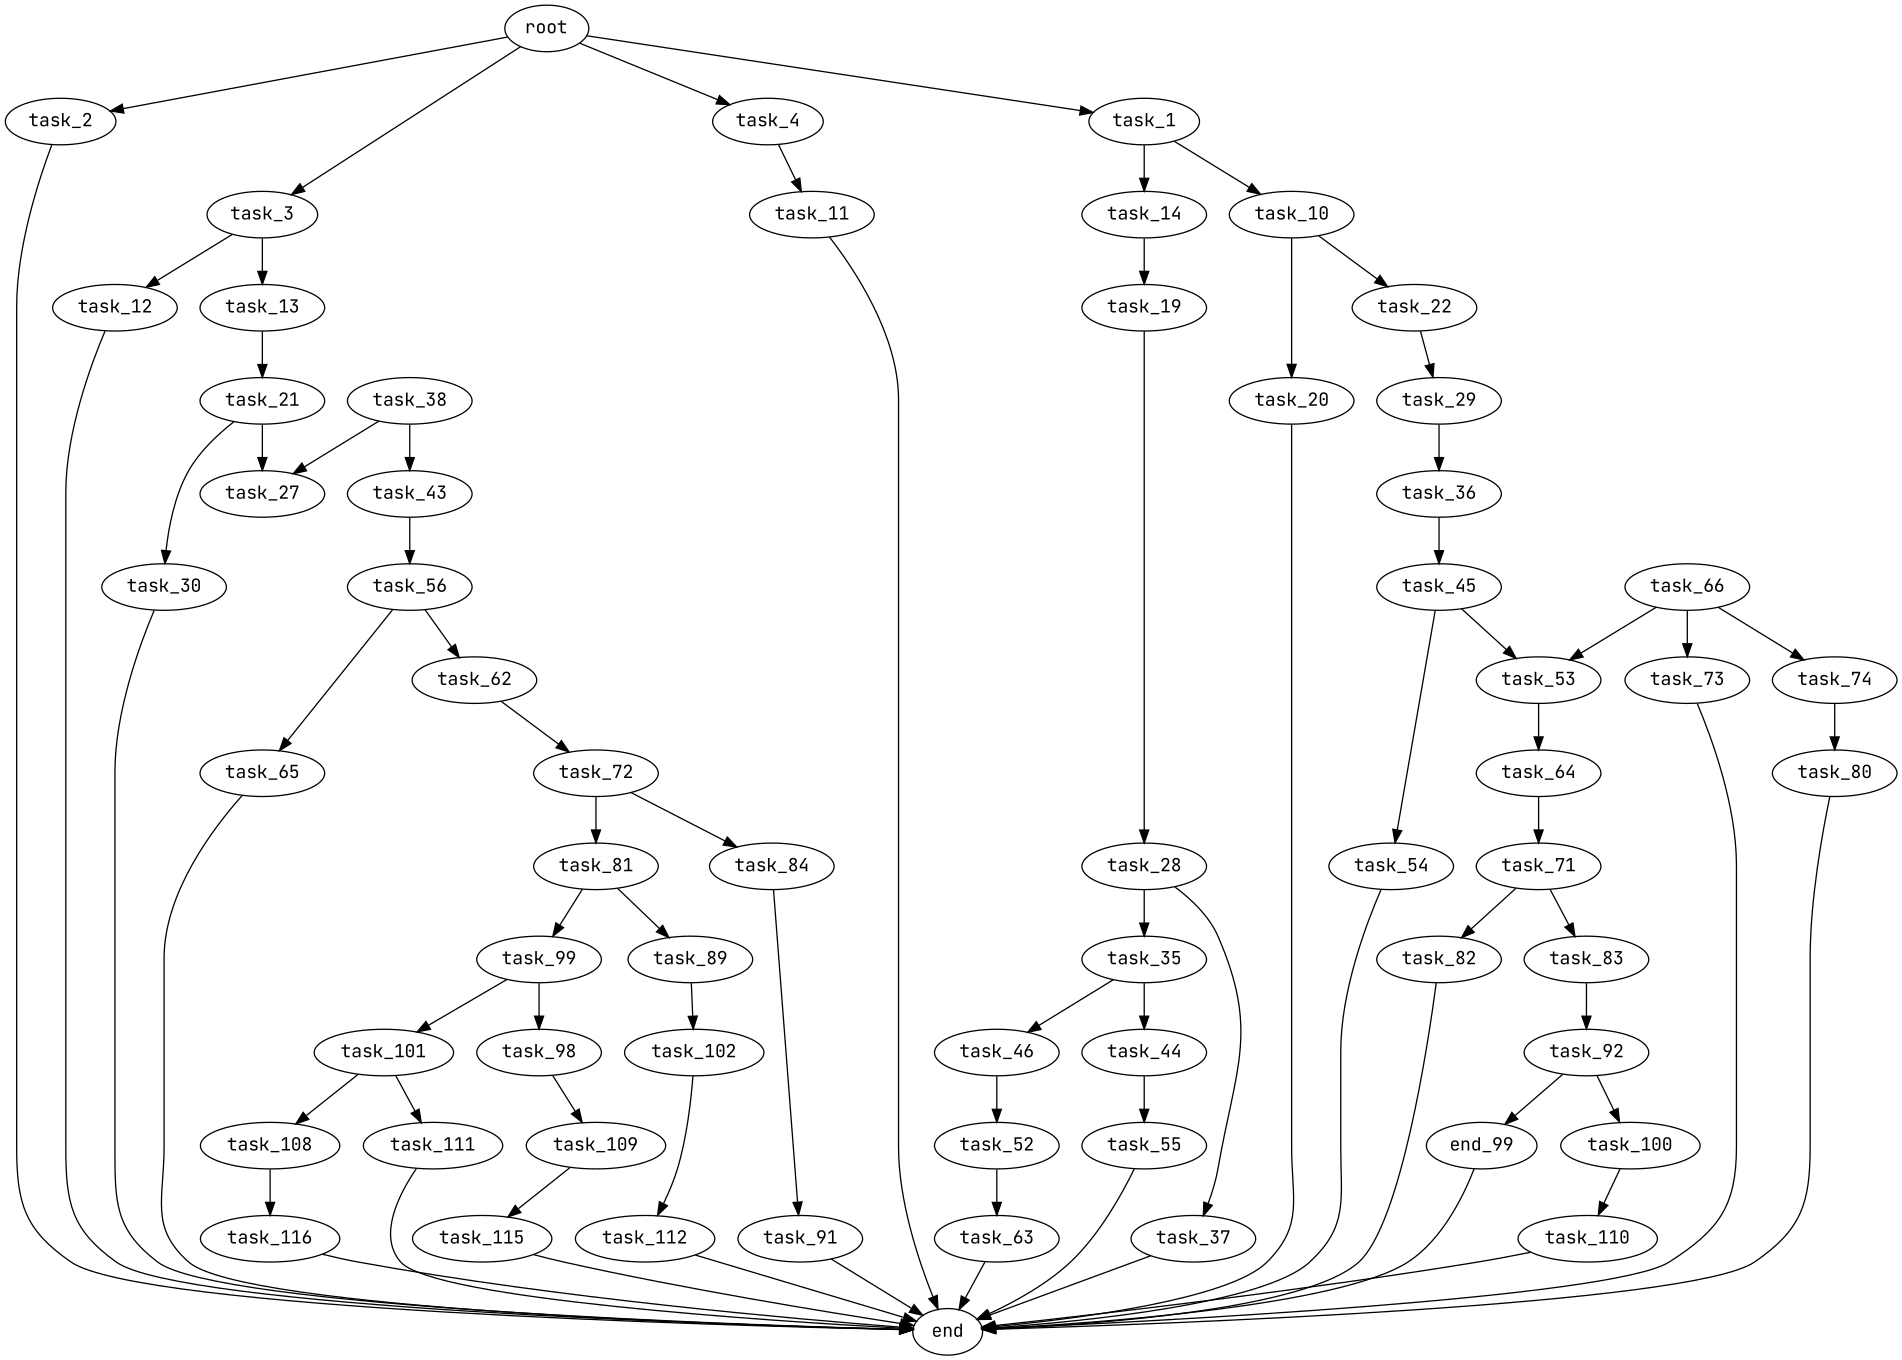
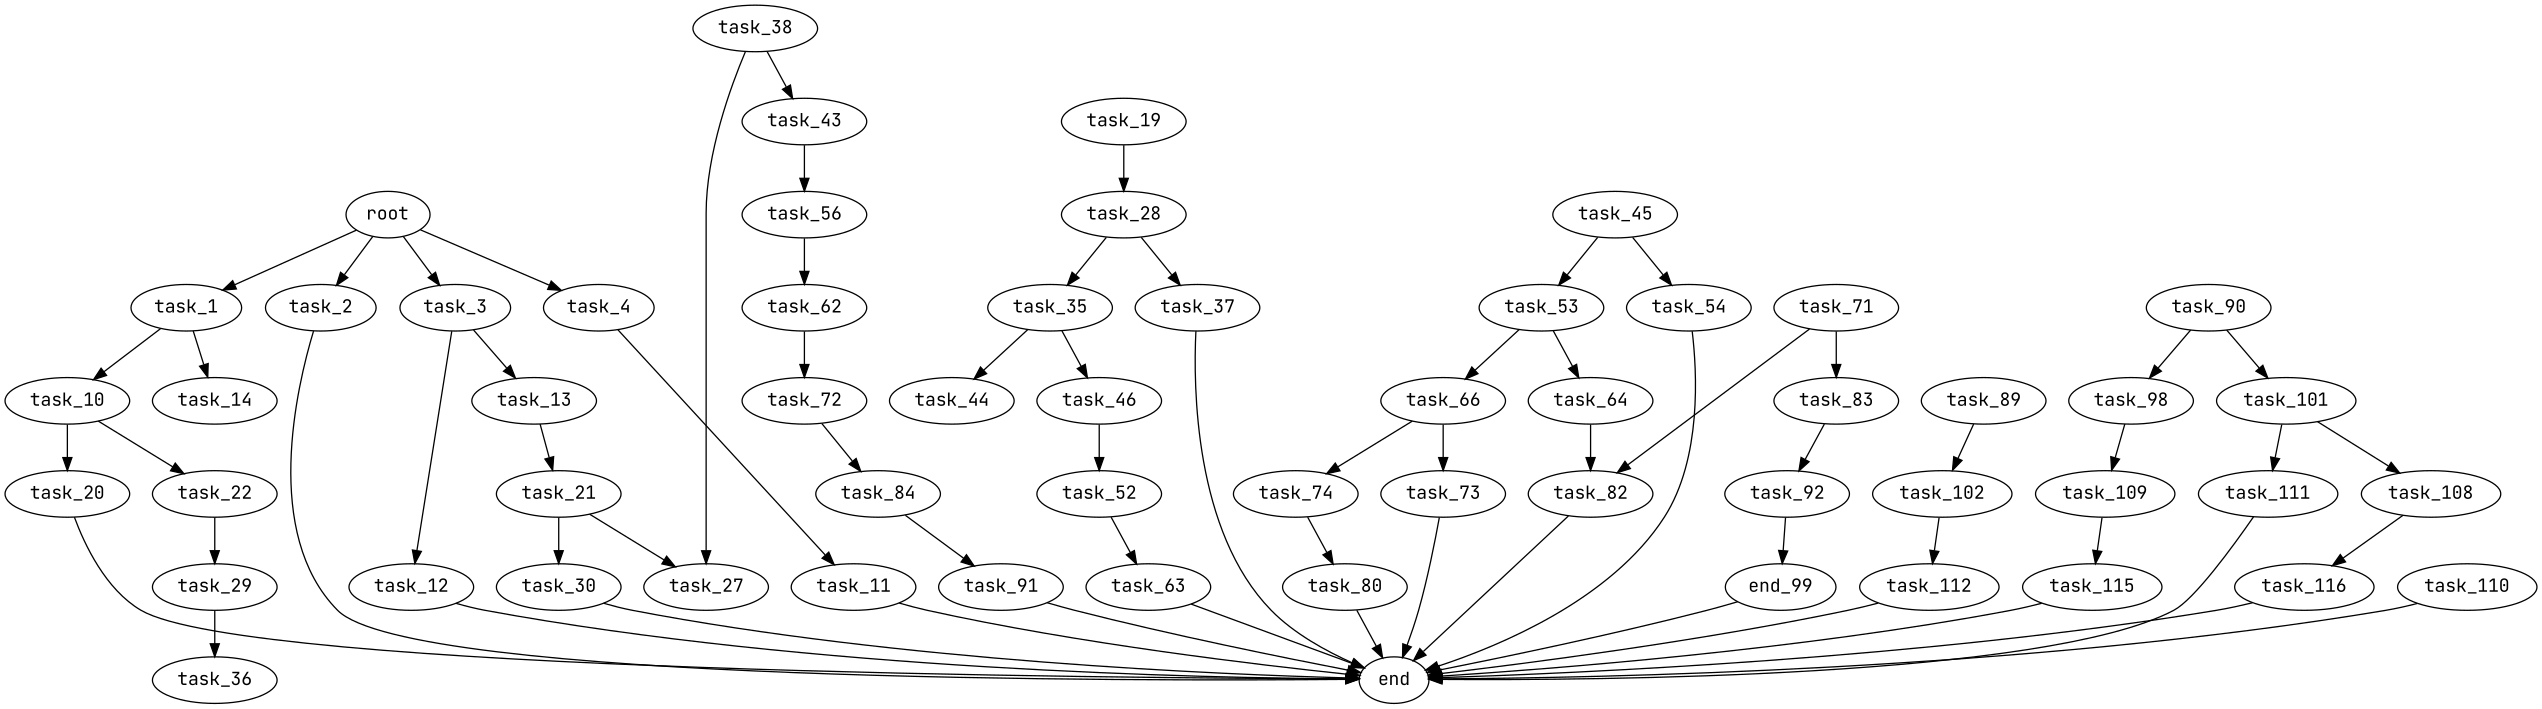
edge "task_14" -> "task_19": removed
edge "task_36" -> "task_45": removed
edge "task_66" -> "task_53": reversed
node "task_65": removed
edge "task_64" -> "task_71": now "task_64" -> "task_82"
node "task_81": removed
node "task_99": label "task_99" -> "task_90"
node "task_55": removed
node "task_100": removed
